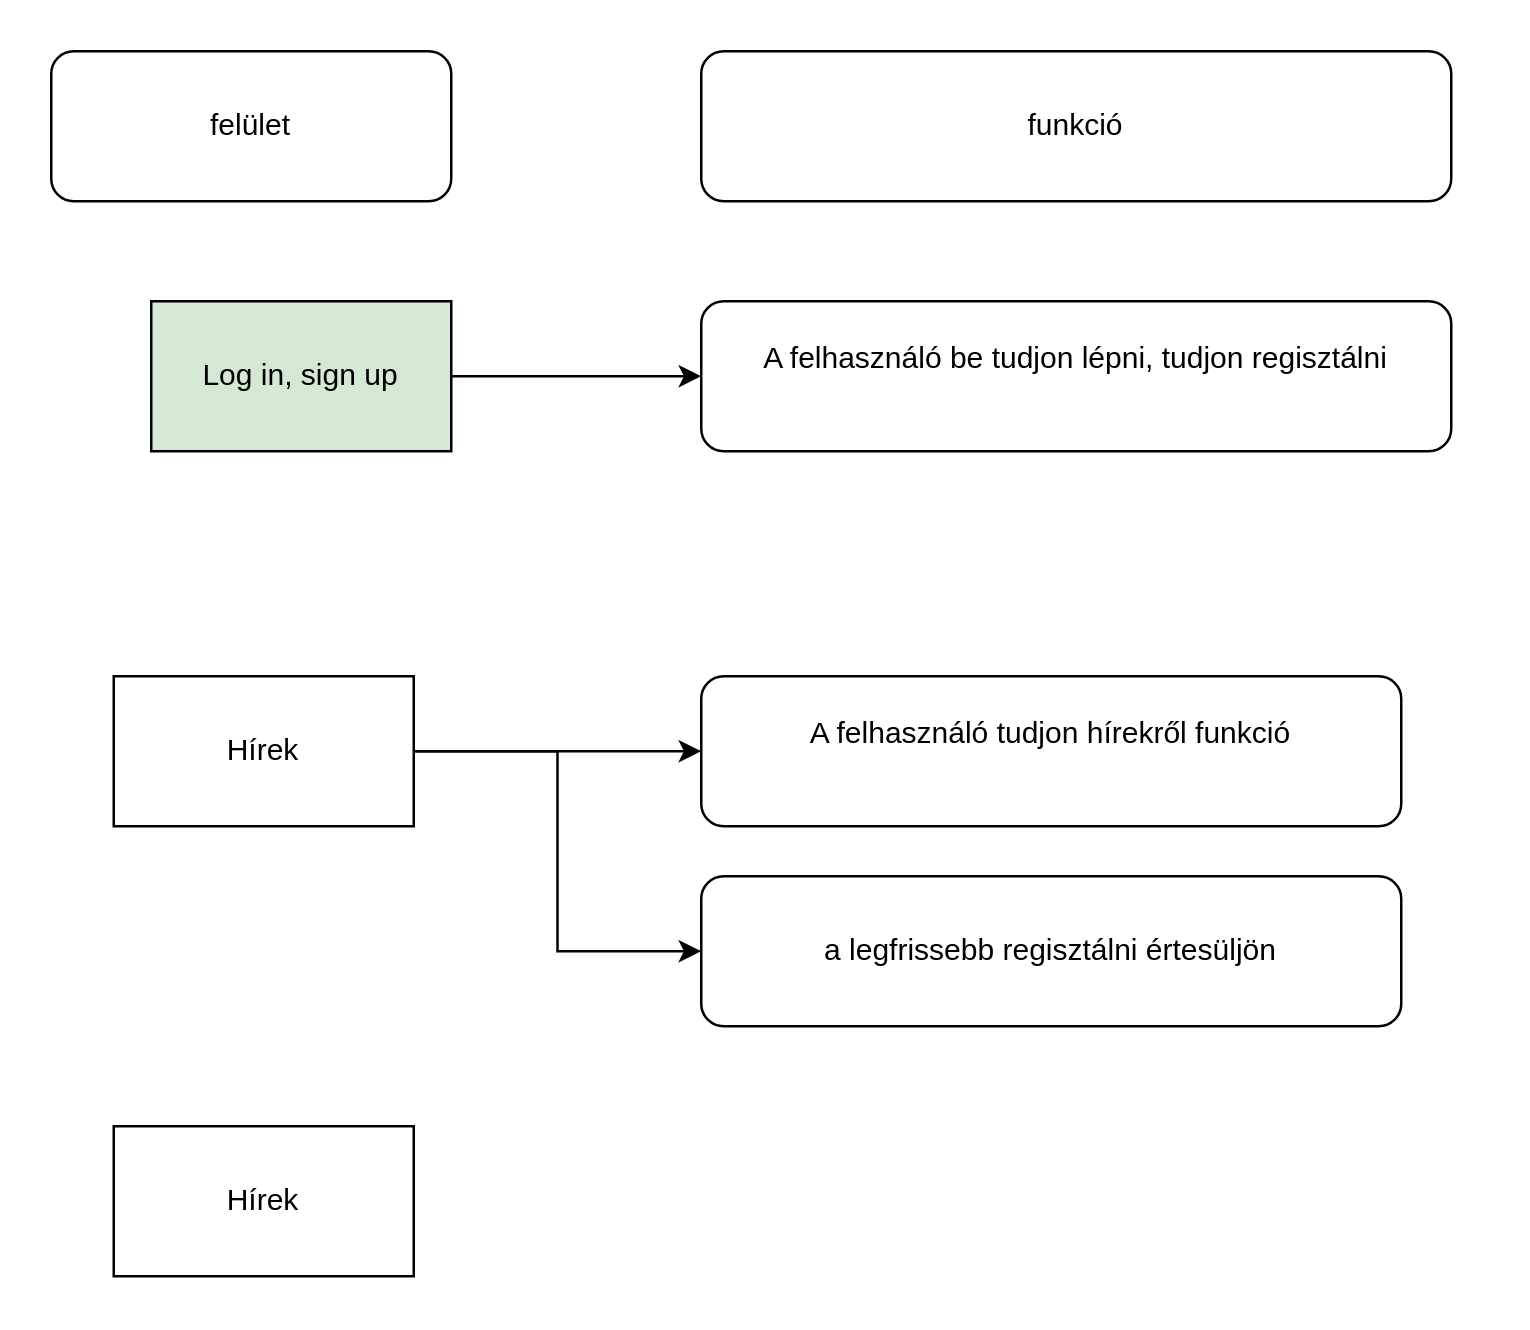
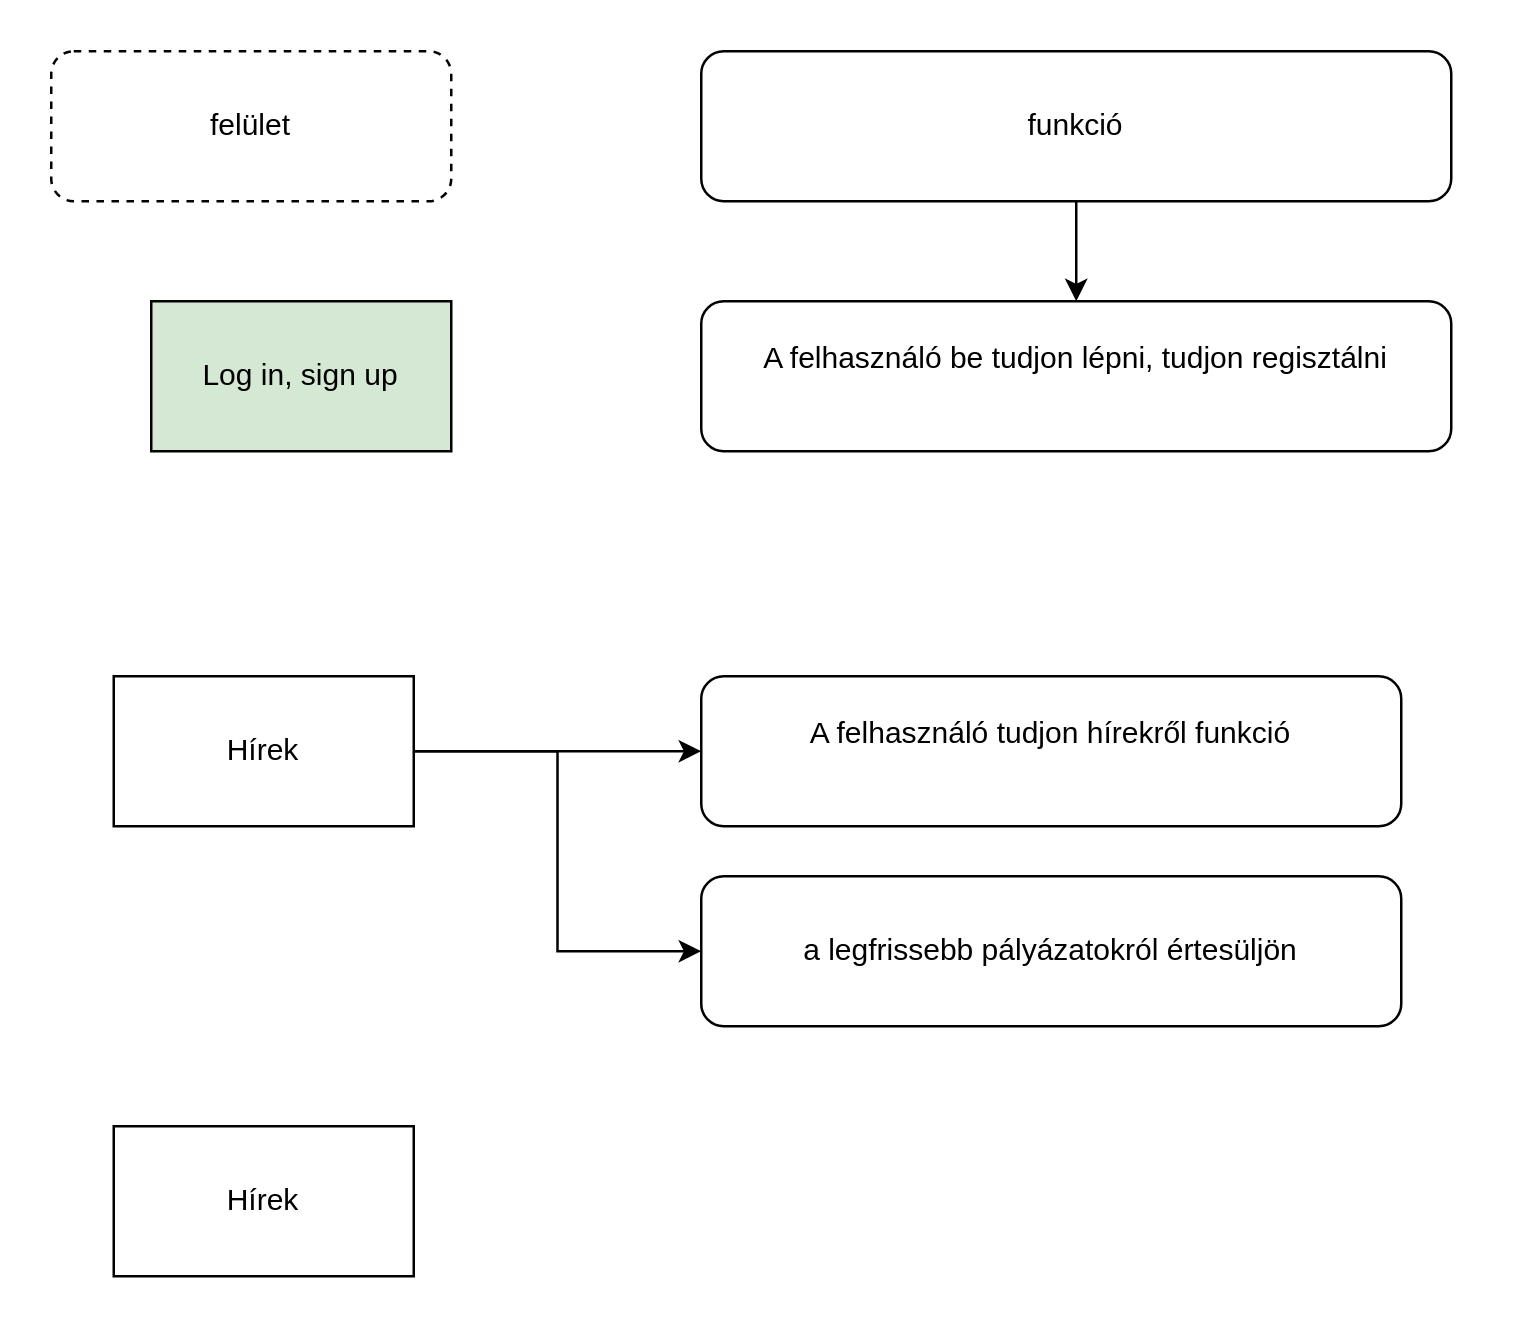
node "felület": style solid -> dashed
edge "Log in, sign up" -> "A felhasználó be tudjon lépni, tudjon regisztálni": now "funkció" -> "A felhasználó be tudjon lépni, tudjon regisztálni"
node "a legfrissebb regisztálni értesüljön": label "a legfrissebb regisztálni értesüljön" -> "a legfrissebb pályázatokról értesüljön"
